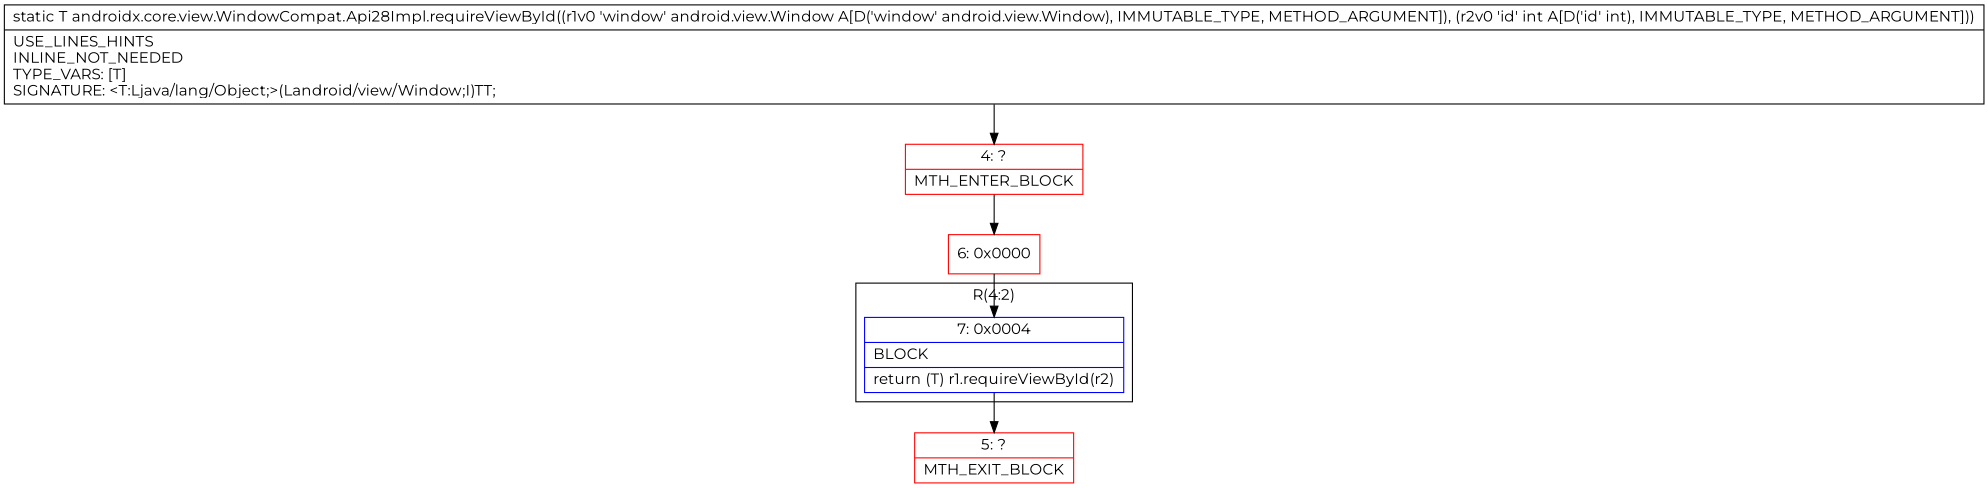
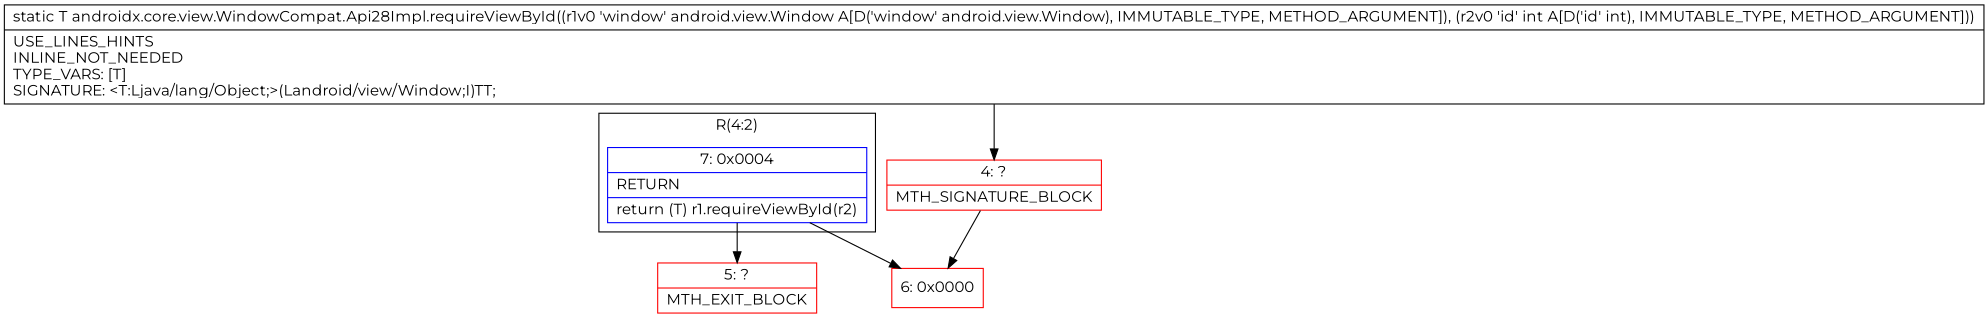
node "4: ?": text "MTH_ENTER_BLOCK" -> "MTH_SIGNATURE_BLOCK"
edge "6: 0x0000" -> "7: 0x0004": reversed
node "7: 0x0004": text "BLOCK" -> "RETURN"
